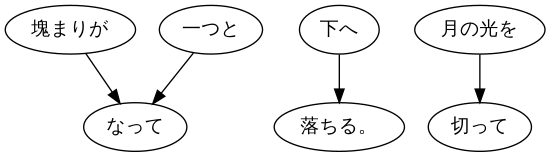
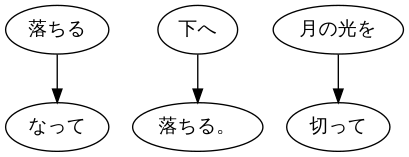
node "塊まりが": removed
node "一つと": label "一つと" -> "落ちる"
